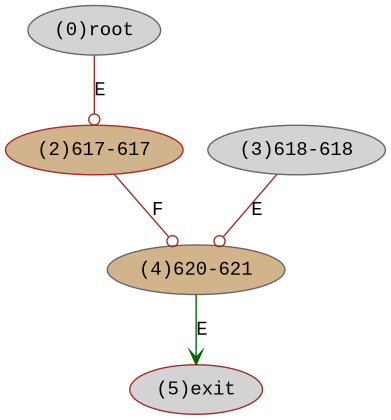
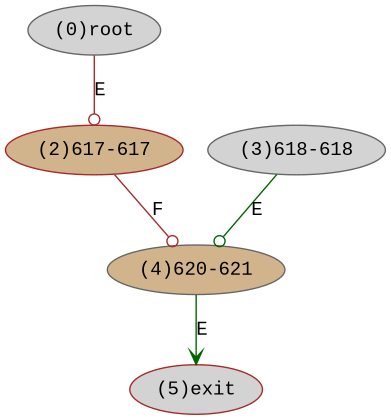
edge "(3)618-618" -> "(4)620-621": color brown -> darkgreen
